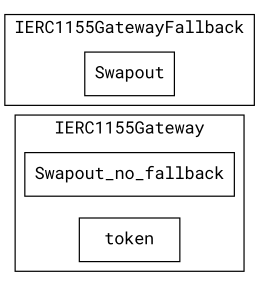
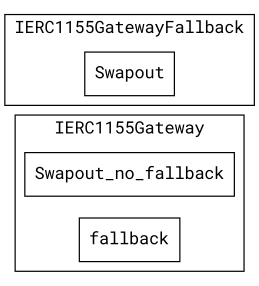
node "token": label "token" -> "fallback"
